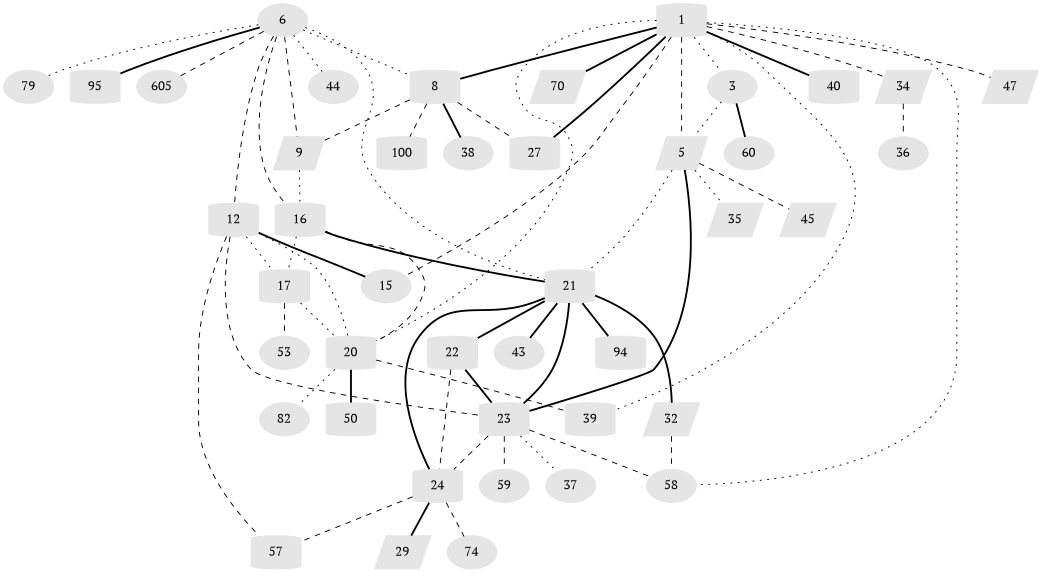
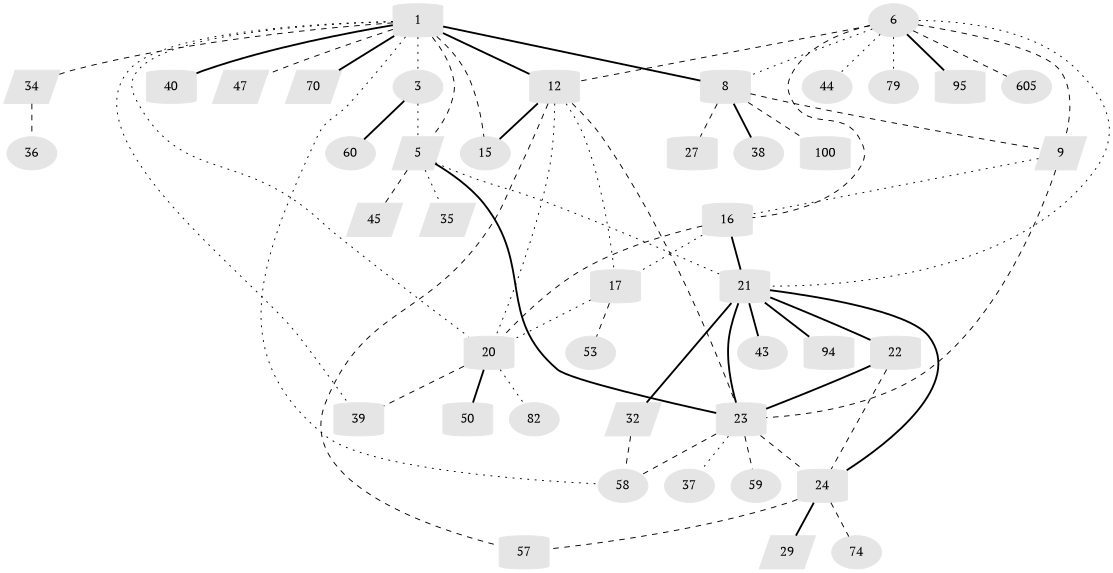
edge "1" -- "27": now "1" -- "12"
edge "9" -- "23": added
